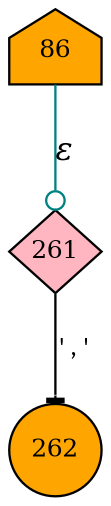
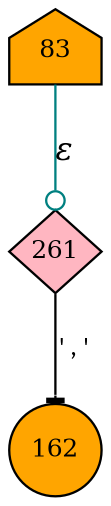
node "86": label "86" -> "83"
node "262": label "262" -> "162"
